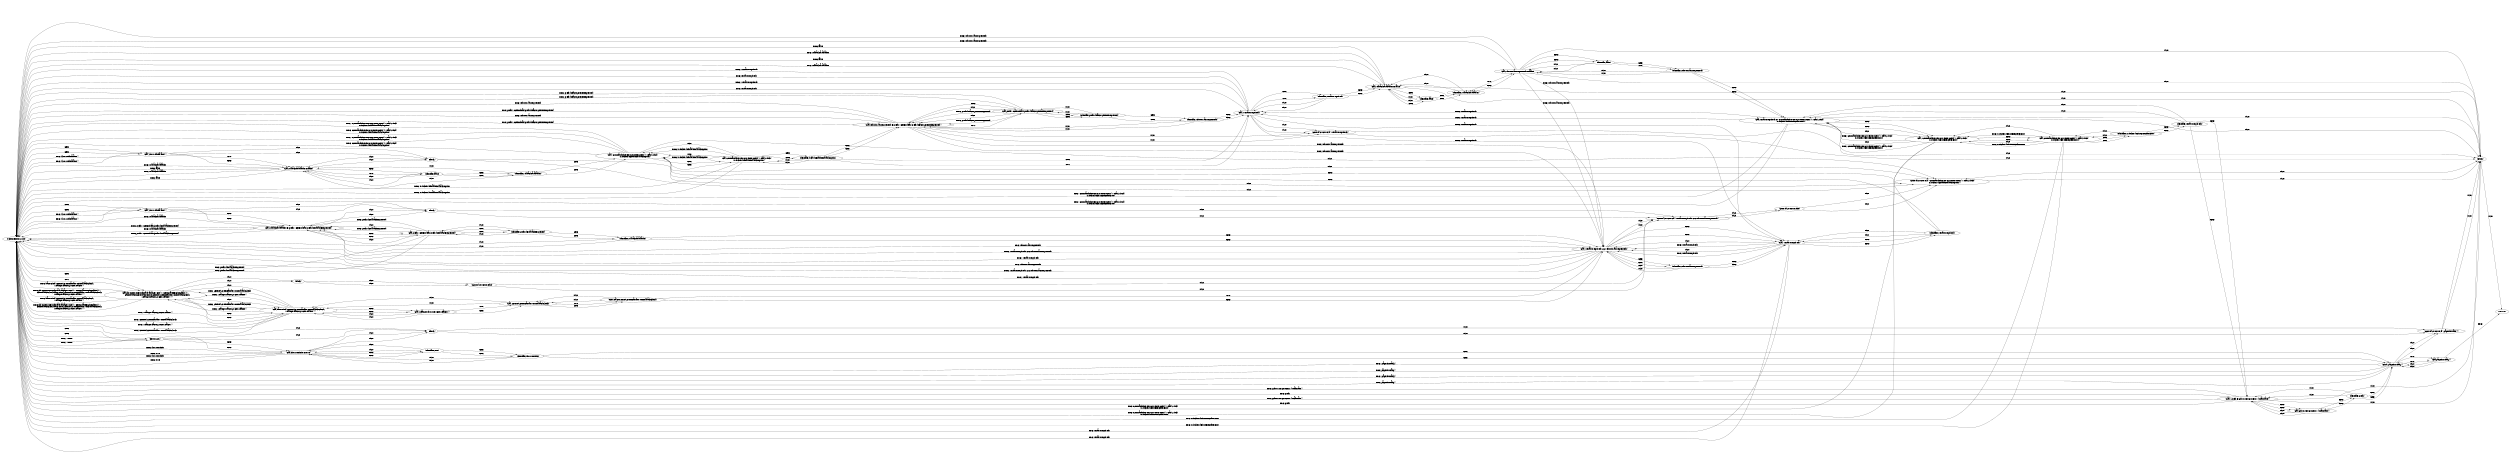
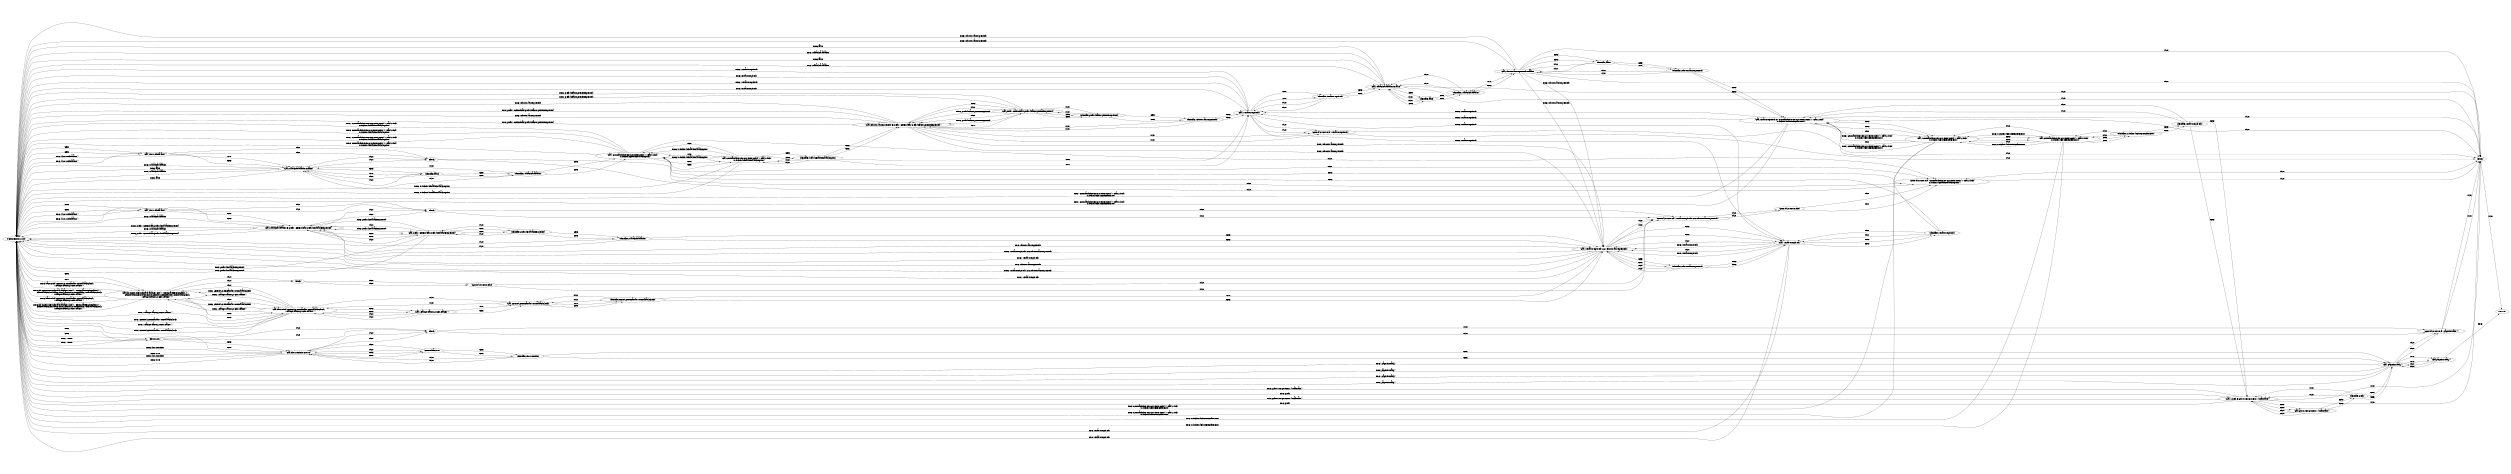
node "(GetWeakPtr,ResetScreenHandler::OnRollbackCheck)": label "(GetWeakPtr,ResetScreenHandler::OnRollbackCheck)" -> "(Identifier,ResetScreenHandler::OnRollbackCheck)"
node "(Call,weak_ptr_browser_.GetWeakPtr())": label "(Call,weak_ptr_browser_.GetWeakPtr())" -> "(Call,weak_ptr_factory_.GetWeakPtr())"
node "(Identifier,true)": label "(Identifier,true)" -> "(GetBoolean,true)"
node "(Bind,!page_is_ready())": label "(Bind,!page_is_ready())" -> "(Call,!page_is_ready())"
